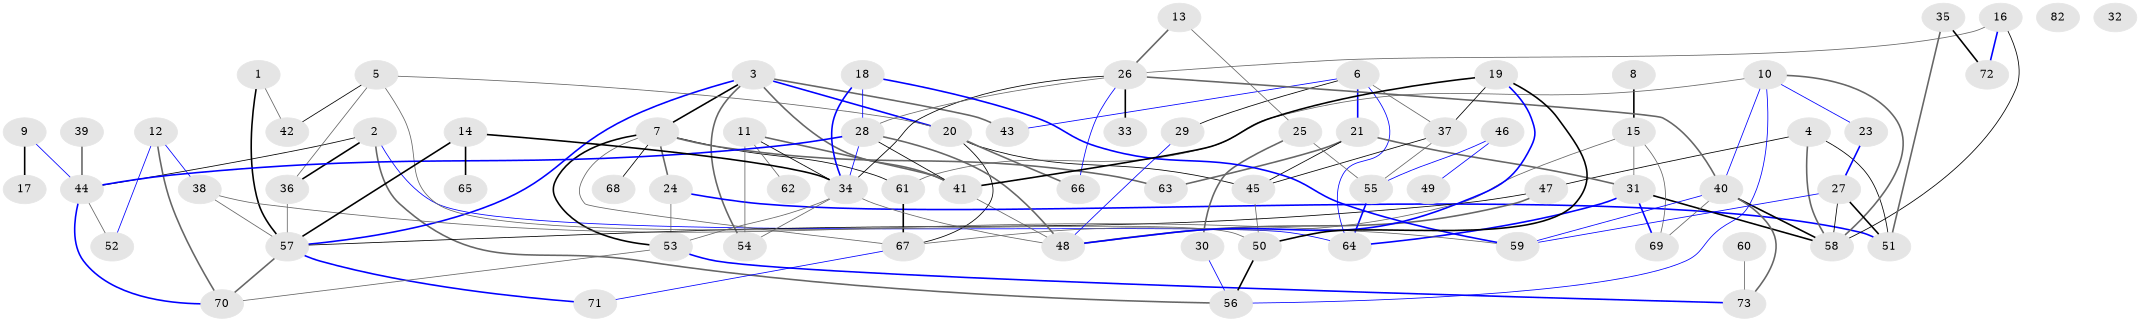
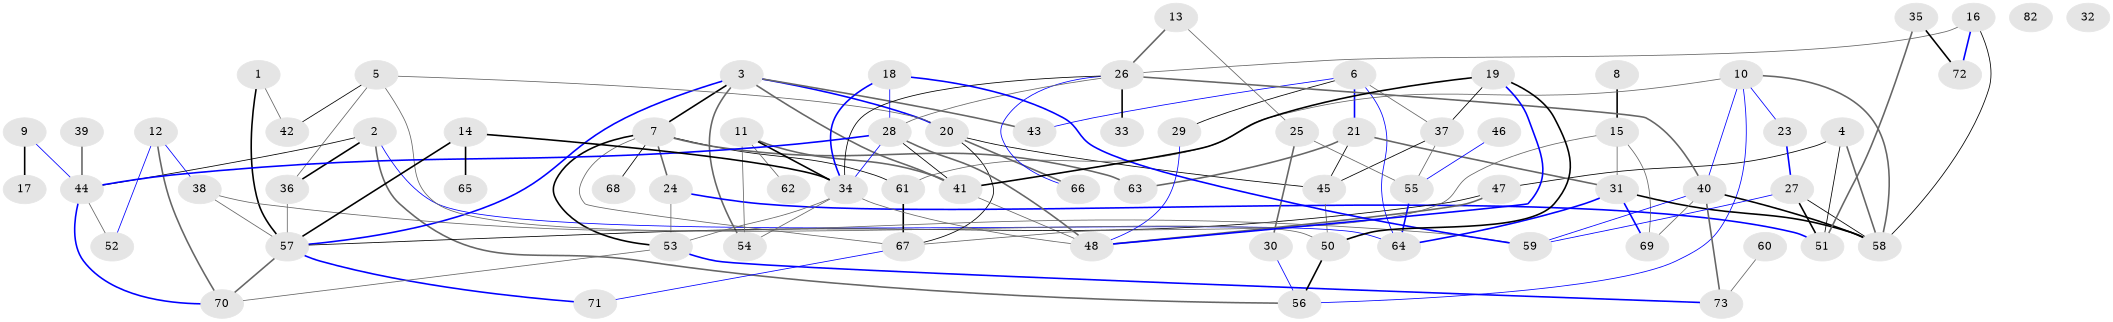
edge "11" -- "34": style solid -> bold
node "49": removed
